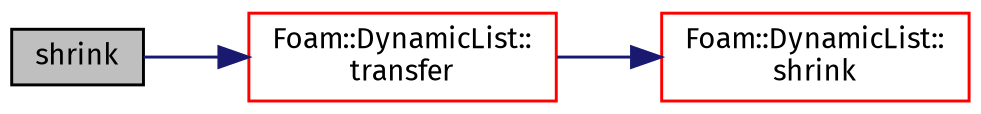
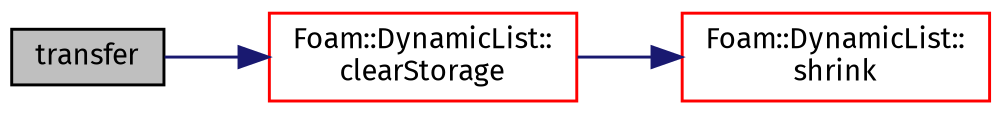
node "shrink": label "shrink" -> "transfer"
node "Foam::DynamicList:: transfer": label "Foam::DynamicList:: transfer" -> "Foam::DynamicList:: clearStorage"
